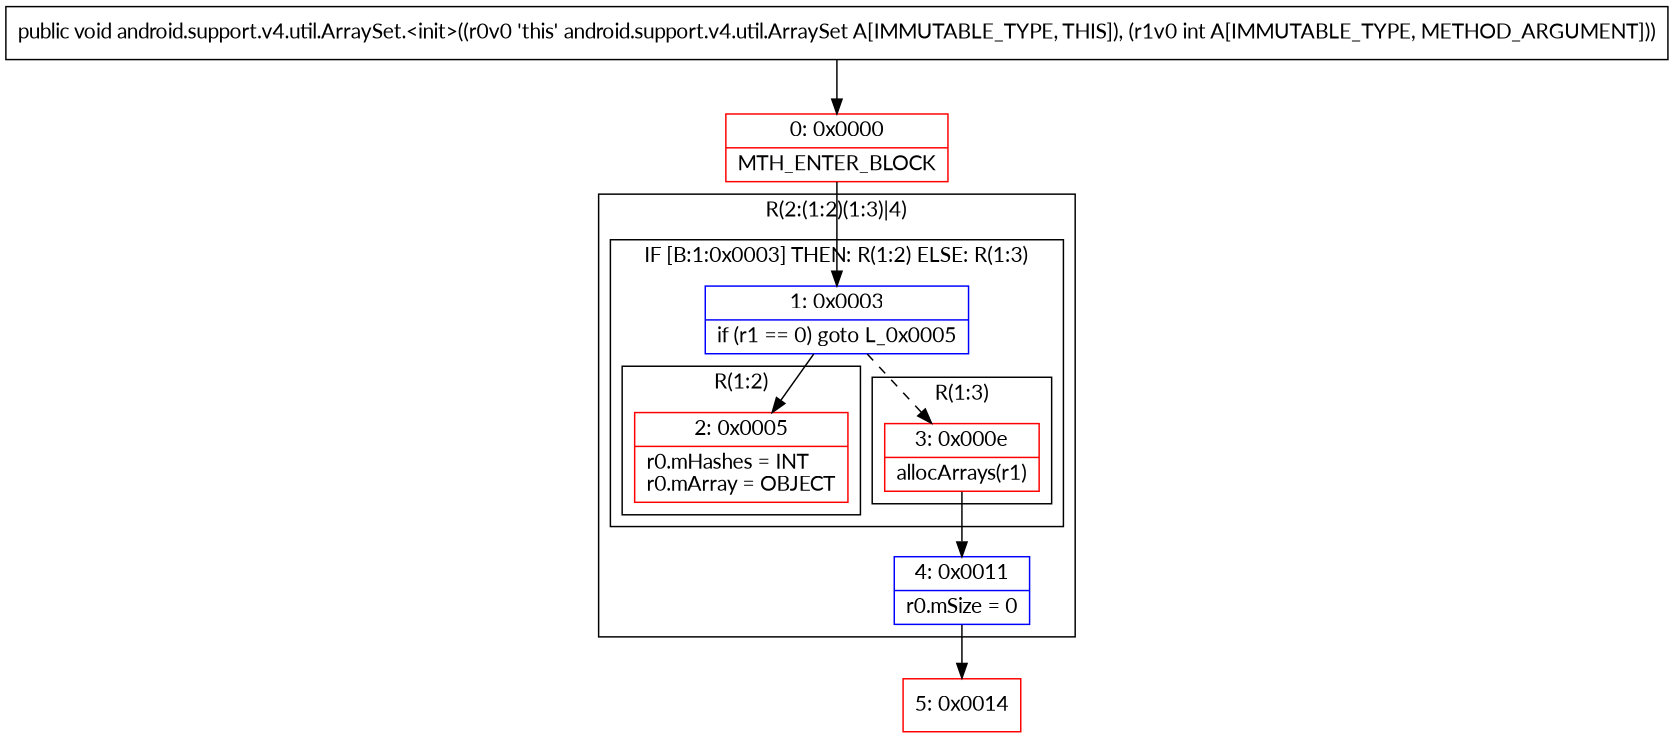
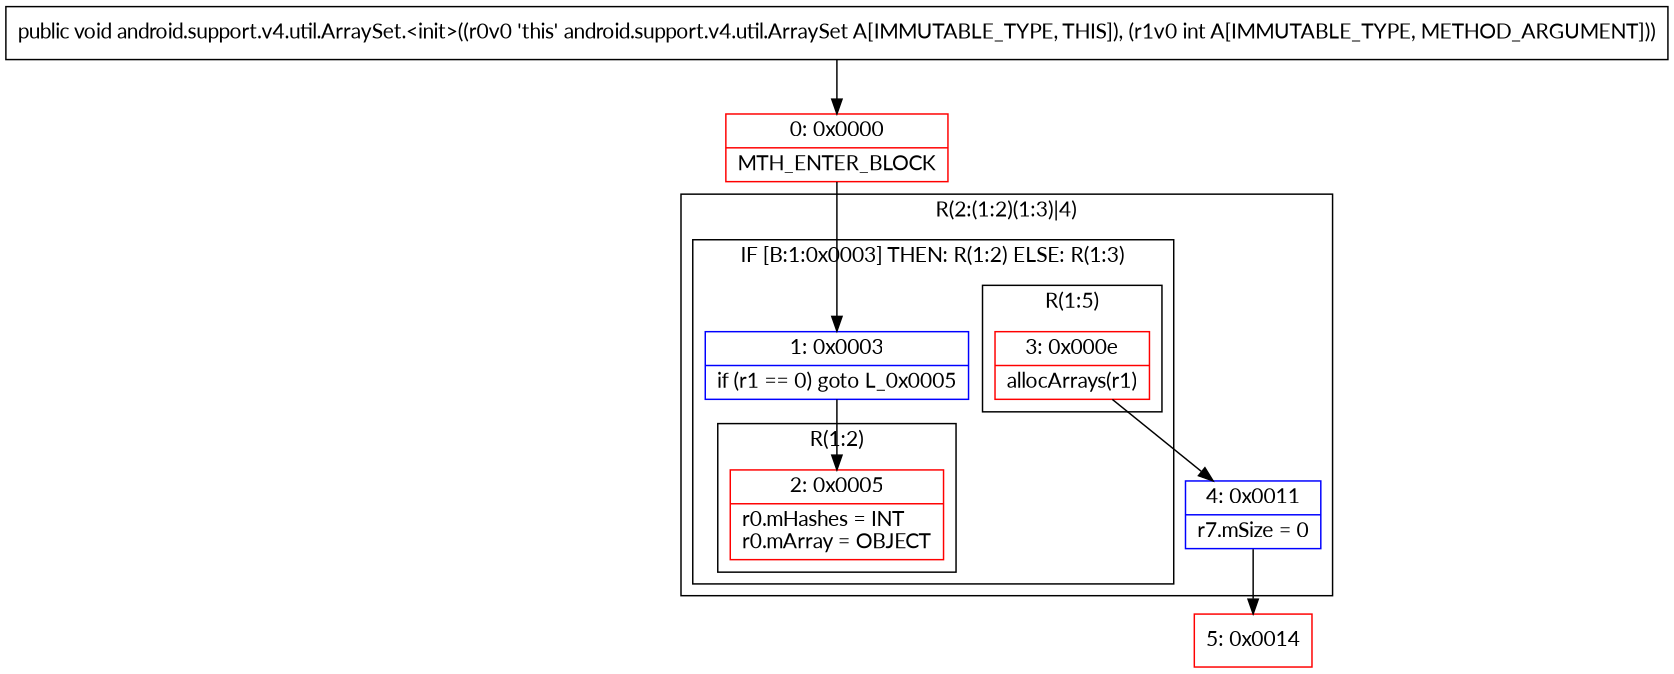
edge "1: 0x0003" -> "3: 0x000e": removed
cluster "R(1:3)": label "R(1:3)" -> "R(1:5)"
node "4: 0x0011": text "r0.mSize = 0" -> "r7.mSize = 0"
